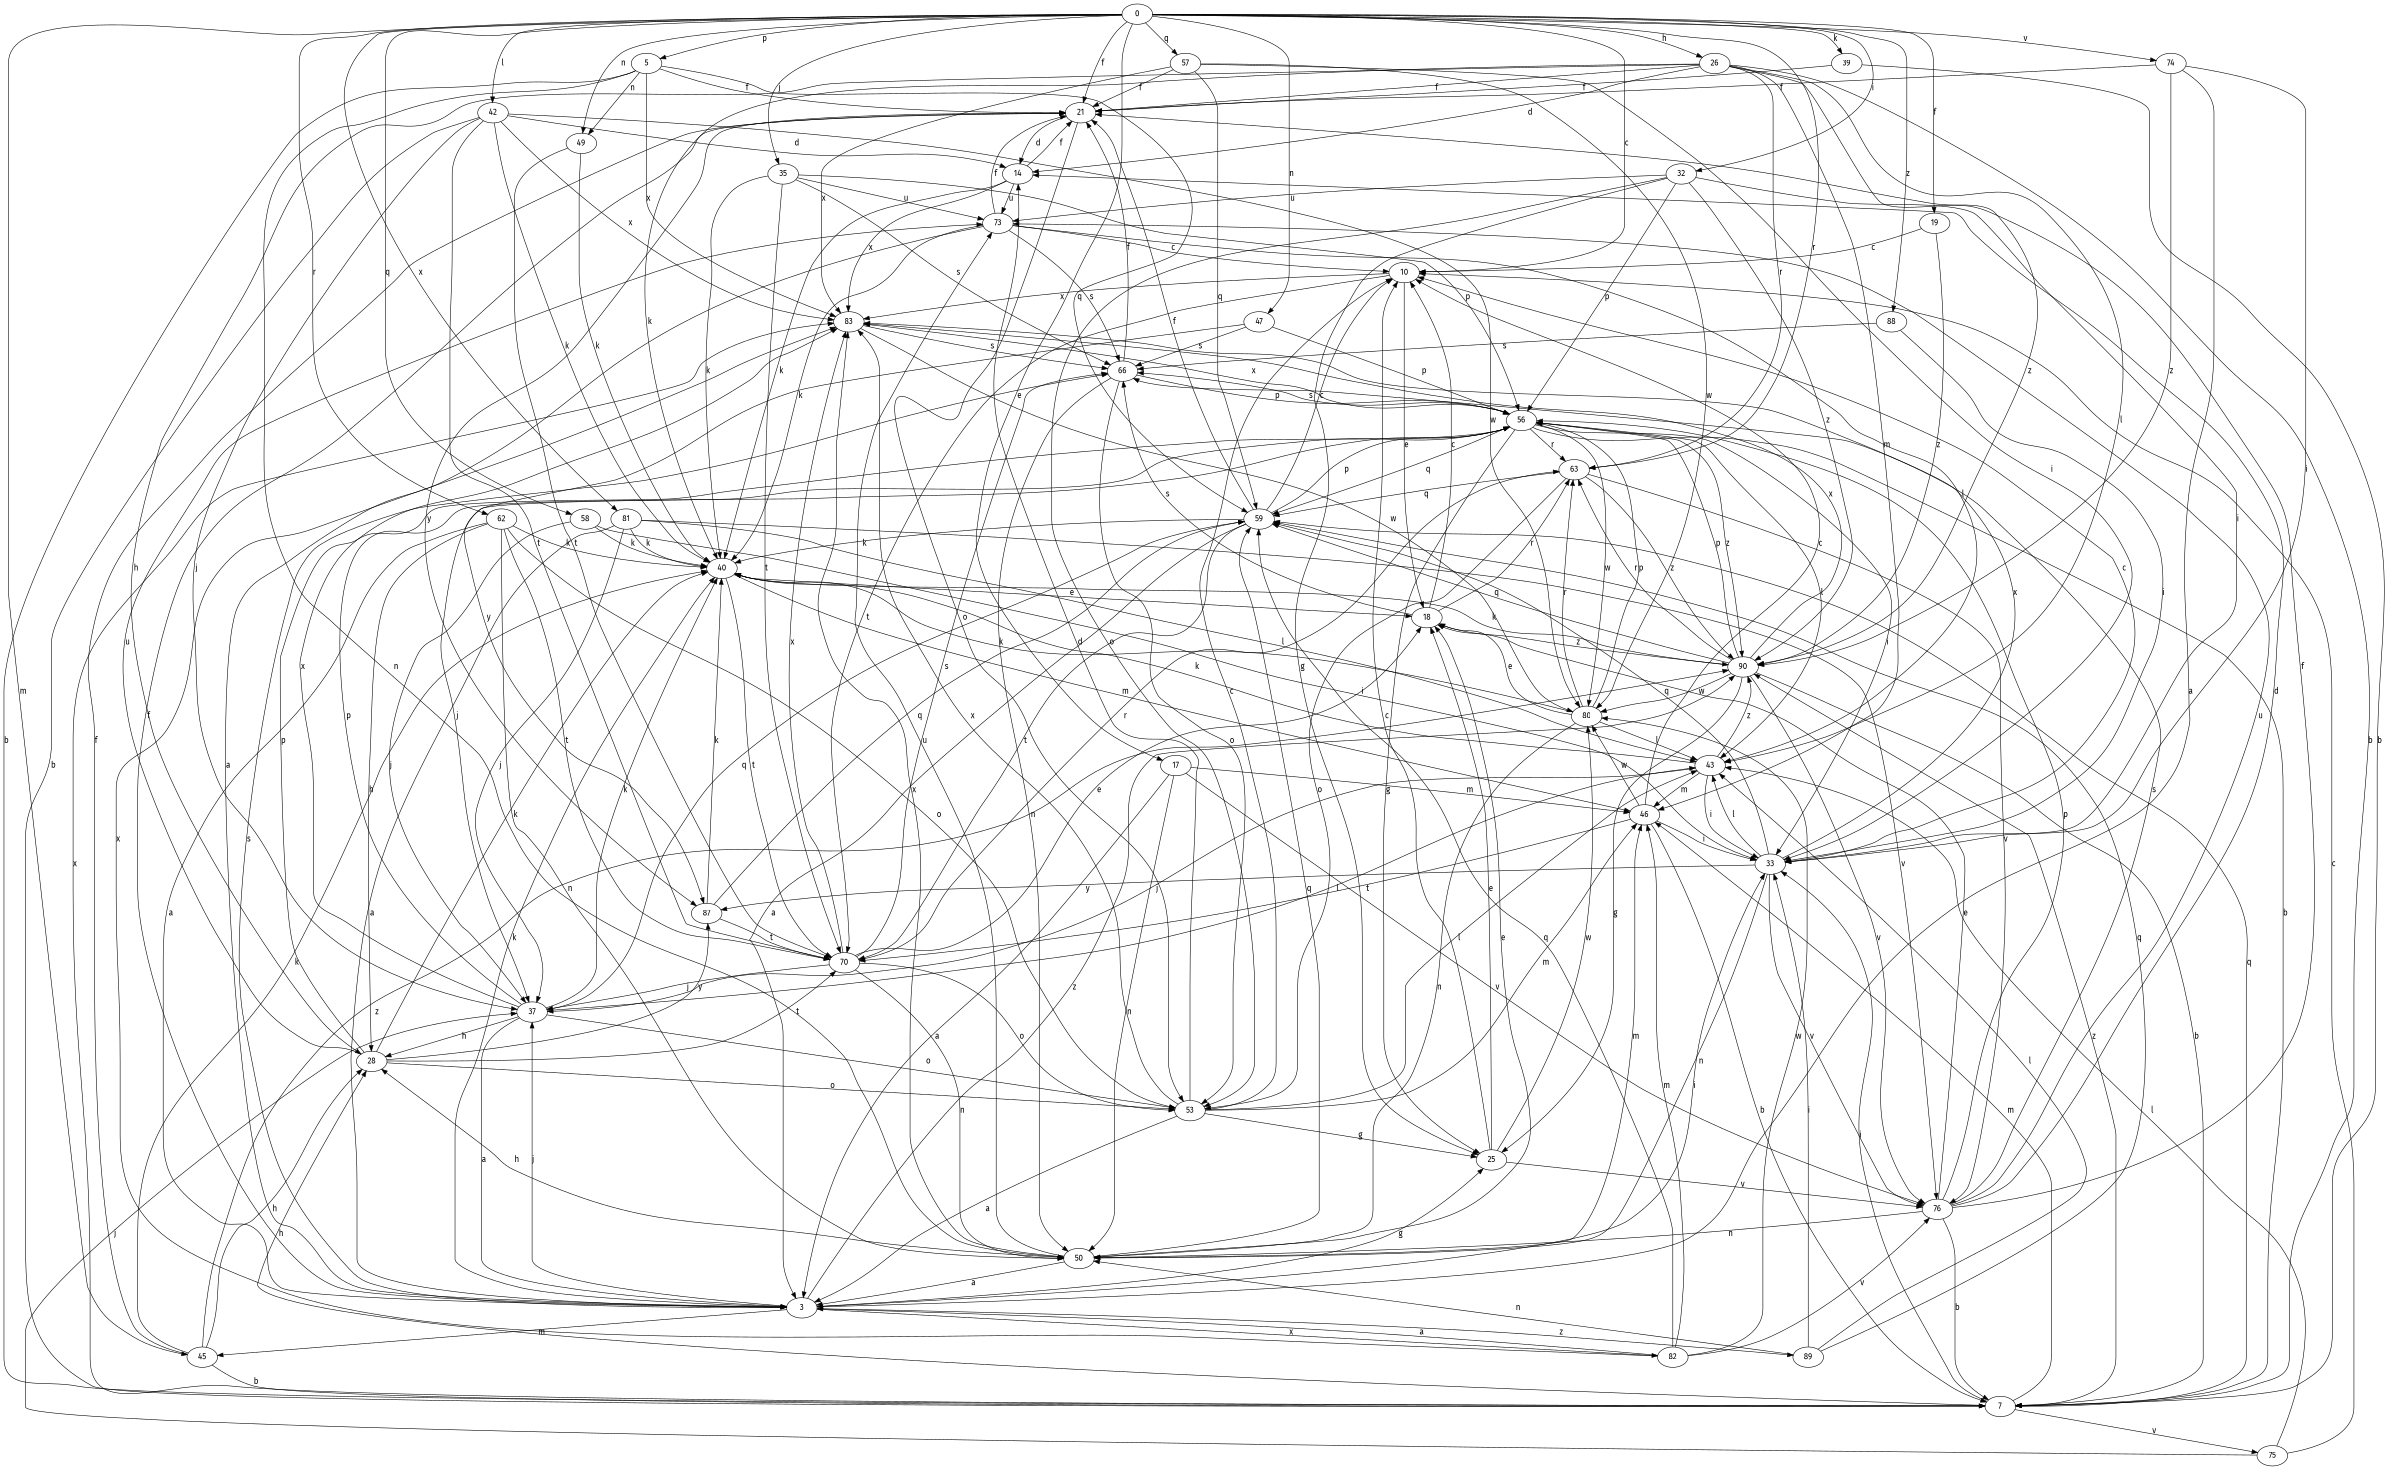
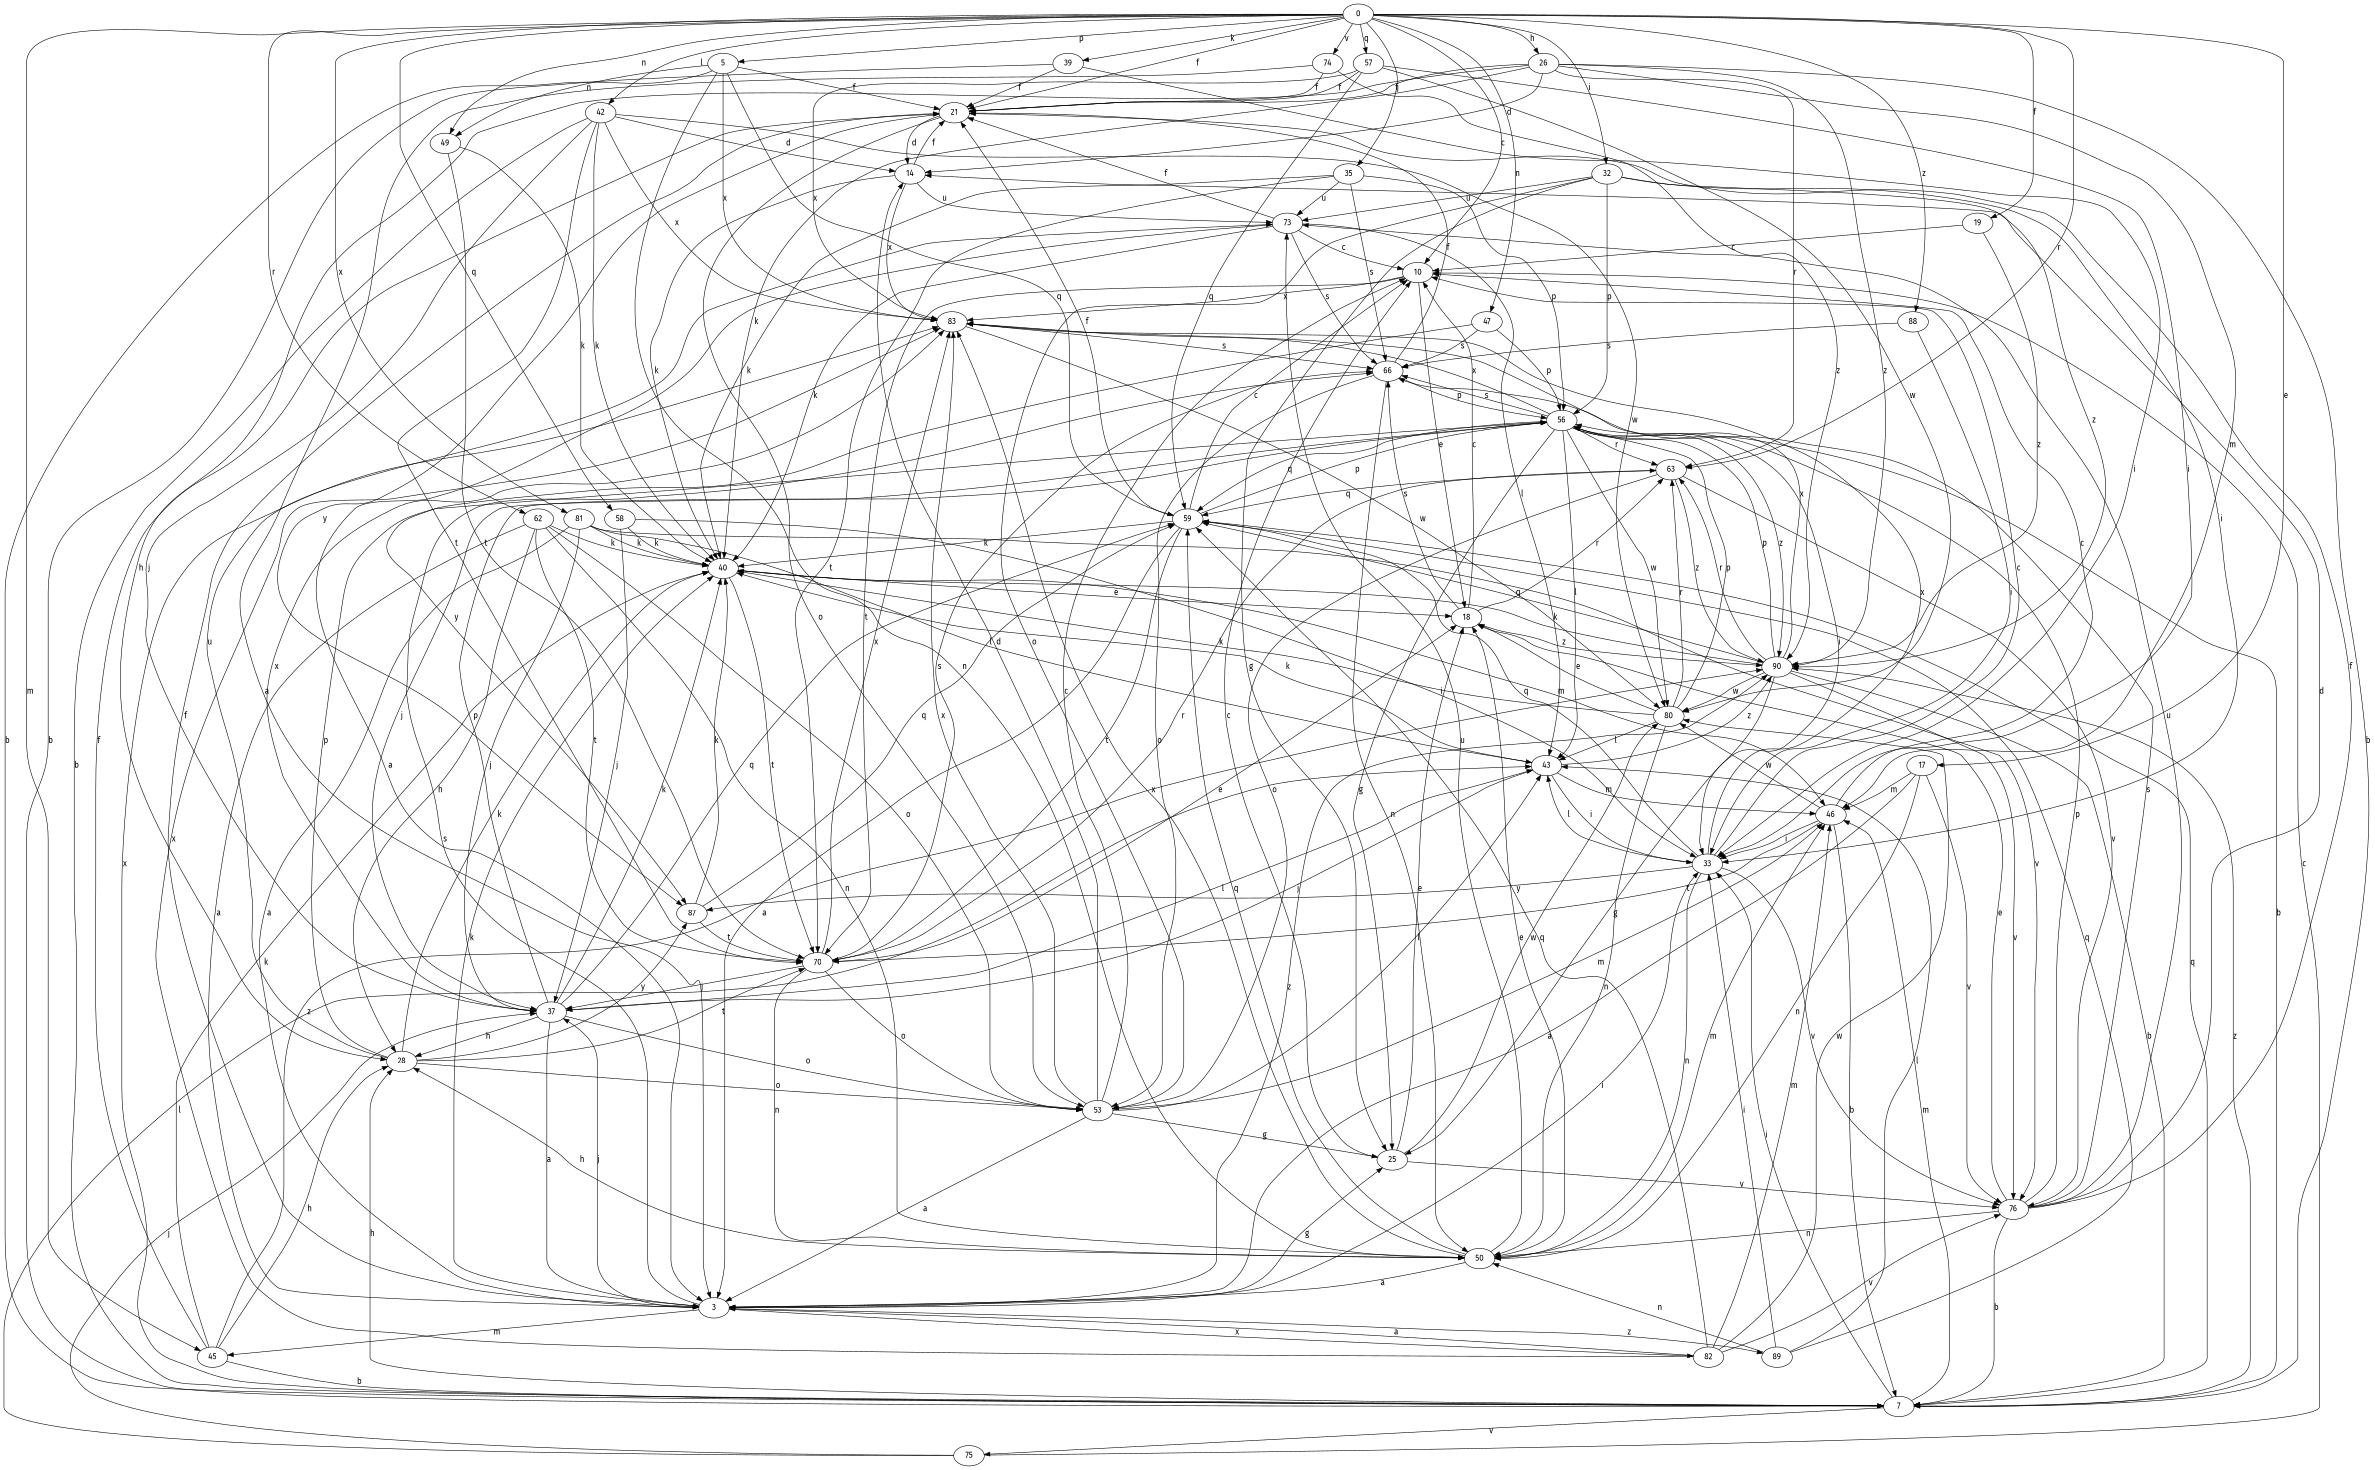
edge "26" -> "43": removed, label "l"
edge "74" -> "33": now "39" -> "33"
